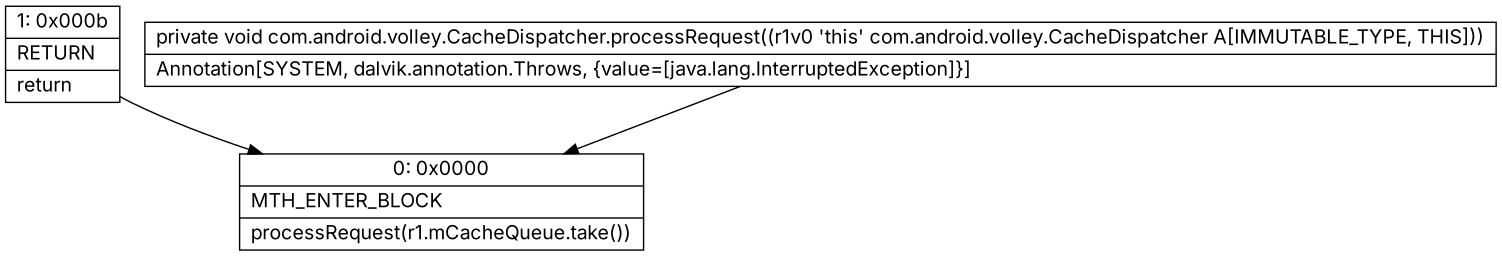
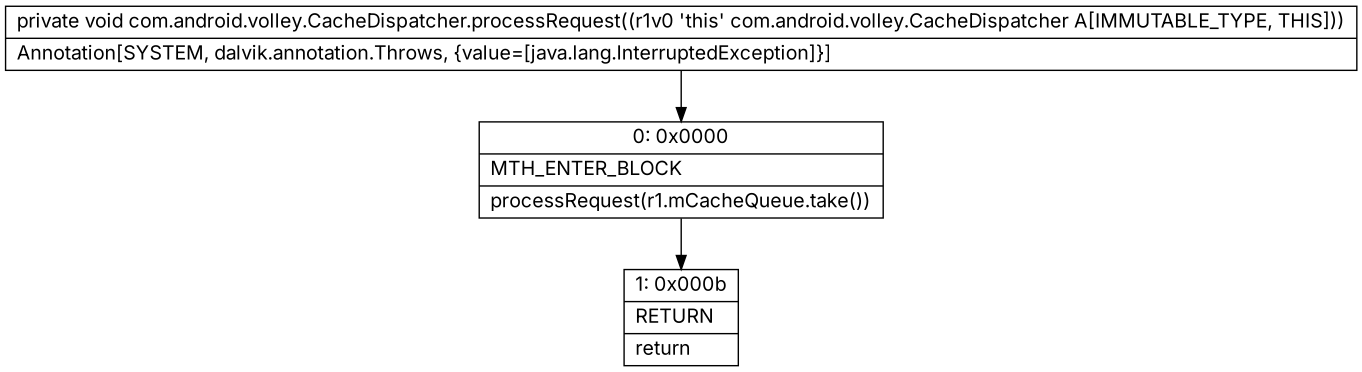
edge "1: 0x000b" -> "0: 0x0000": reversed
